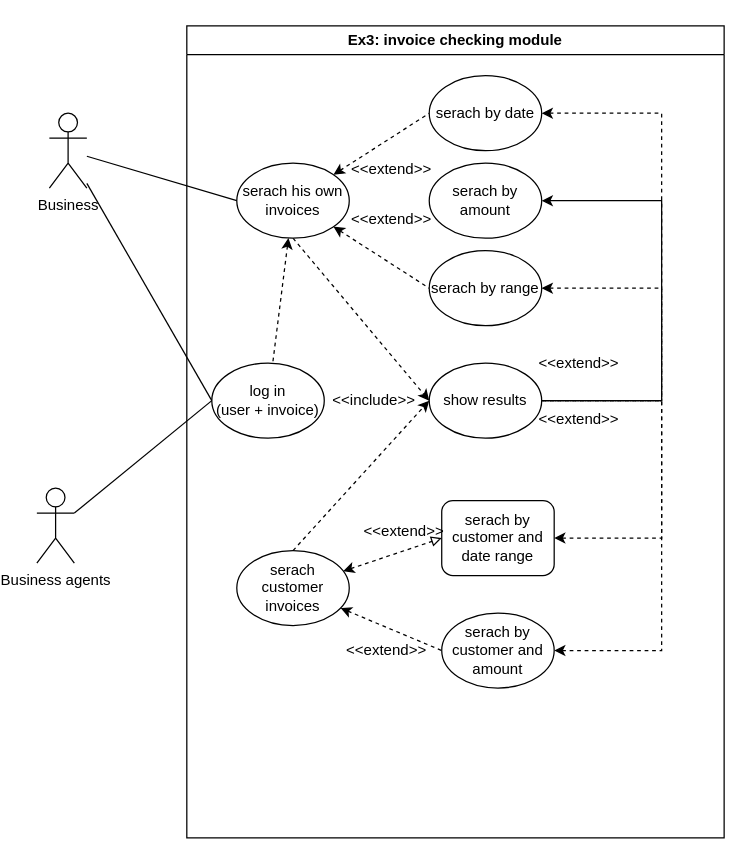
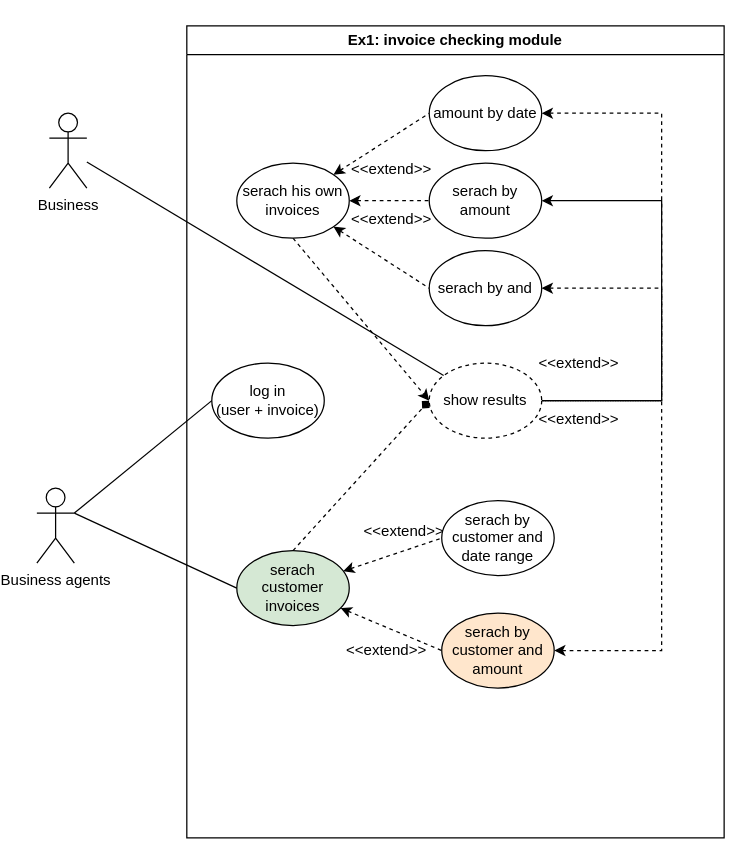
node "Ex3: invoice checking module": label "Ex3: invoice checking module" -> "Ex1: invoice checking module"
node "serach by date": label "serach by date" -> "amount by date"
edge "Business" -- "serach his own invoices": removed
edge "Business" -- "log in (user + invoice)": now "Business" -- "show results"
node "serach by range": label "serach by range" -> "serach by and"
edge "log in (user + invoice)" -> "serach his own invoices": now "serach by amount" -> "serach his own invoices"
node "<<include>>": removed
node "show results": style solid -> dashed
edge "serach customer invoices" -> "show results": arrowhead classic -> diamond
node "serach by customer and date range": shape rounded rectangle -> ellipse
edge "show results" -> "serach by customer and date range": removed
edge "serach by customer and date range" -- "serach customer invoices": arrowhead block -> none
edge "Business agents" -- "serach customer invoices": added
node "serach customer invoices": fillcolor #ffffff -> #d5e8d4
node "serach by customer and amount": fillcolor #ffffff -> #ffe6cc
